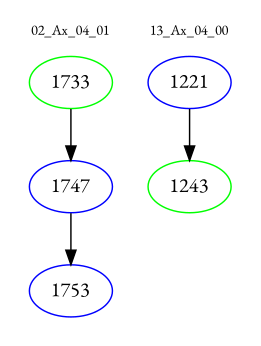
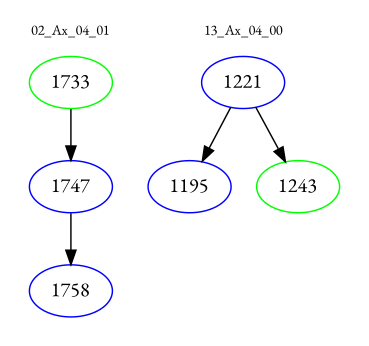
node "1195": added
node "1753": label "1753" -> "1758"
